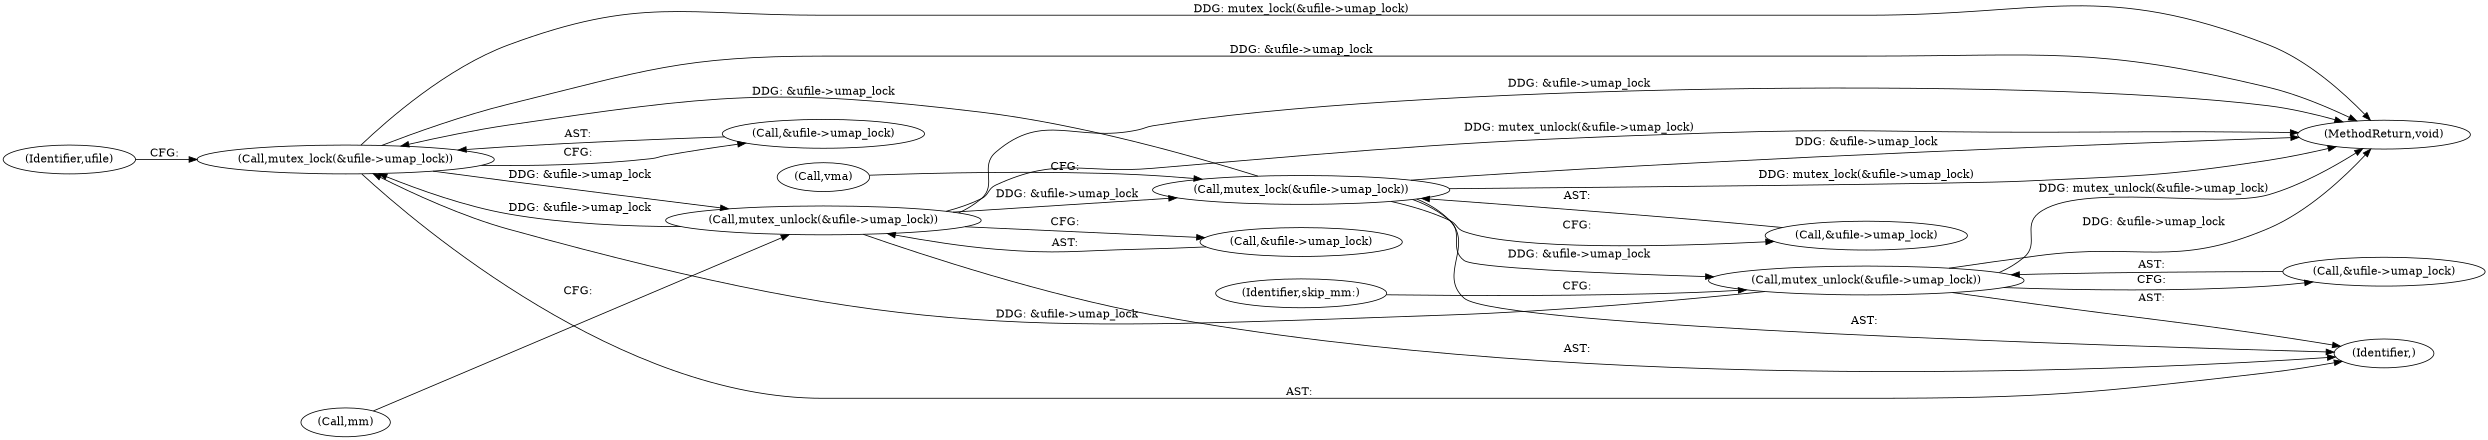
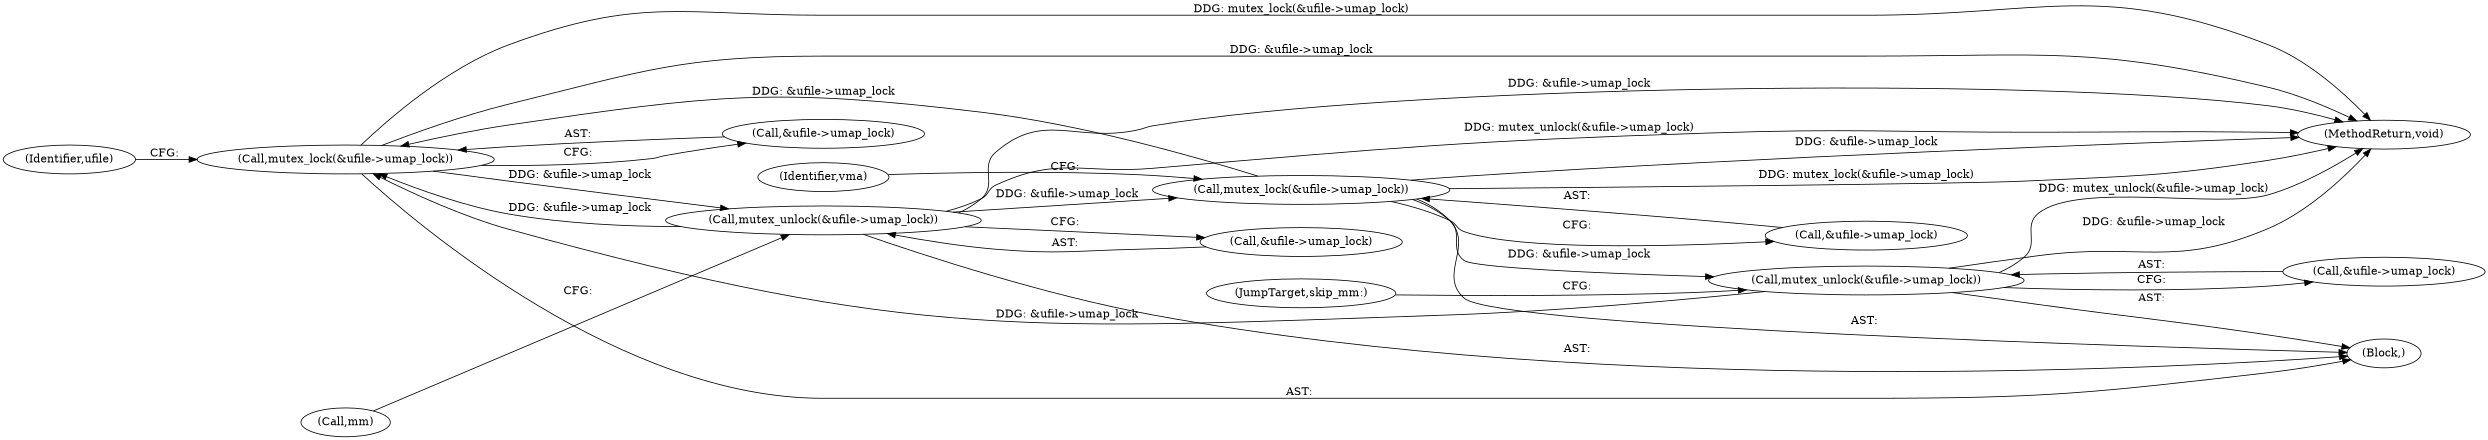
node "(Call,vma)": label "(Call,vma)" -> "(Identifier,vma)"
node "(Identifier,skip_mm:)": label "(Identifier,skip_mm:)" -> "(JumpTarget,skip_mm:)"
node "(Identifier,)": label "(Identifier,)" -> "(Block,)"
